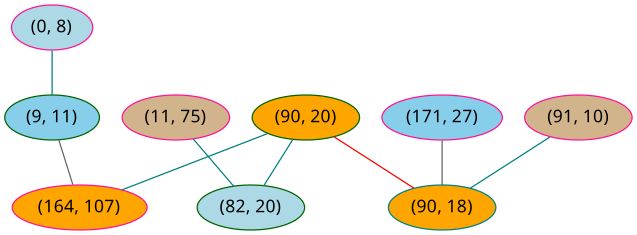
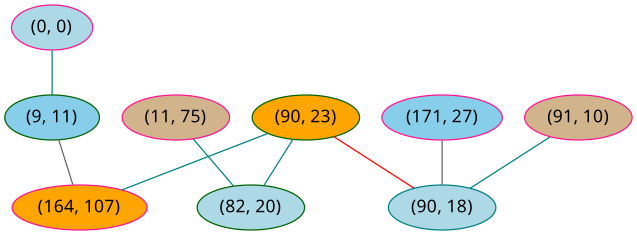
node "(0, 8)": label "(0, 8)" -> "(0, 0)"
node "(90, 20)": label "(90, 20)" -> "(90, 23)"
node "(90, 18)": fillcolor orange -> lightblue
